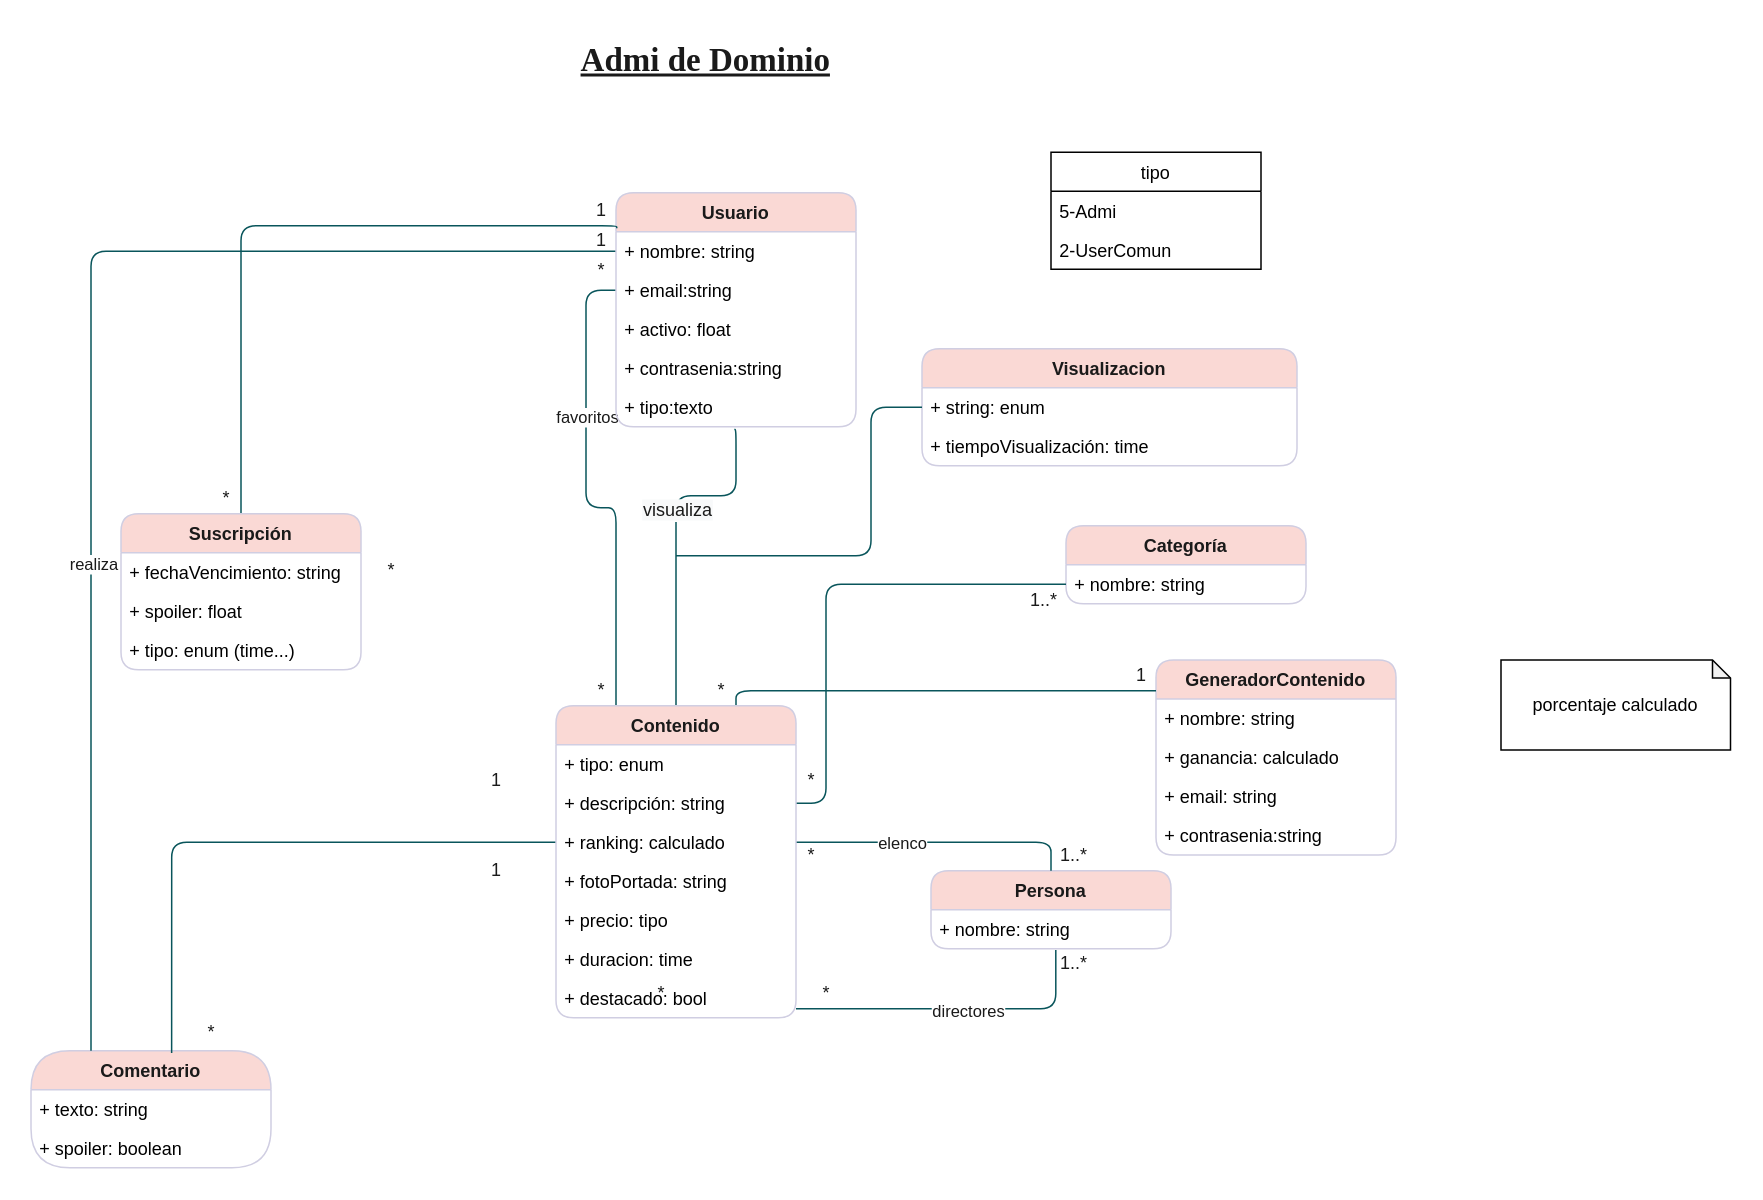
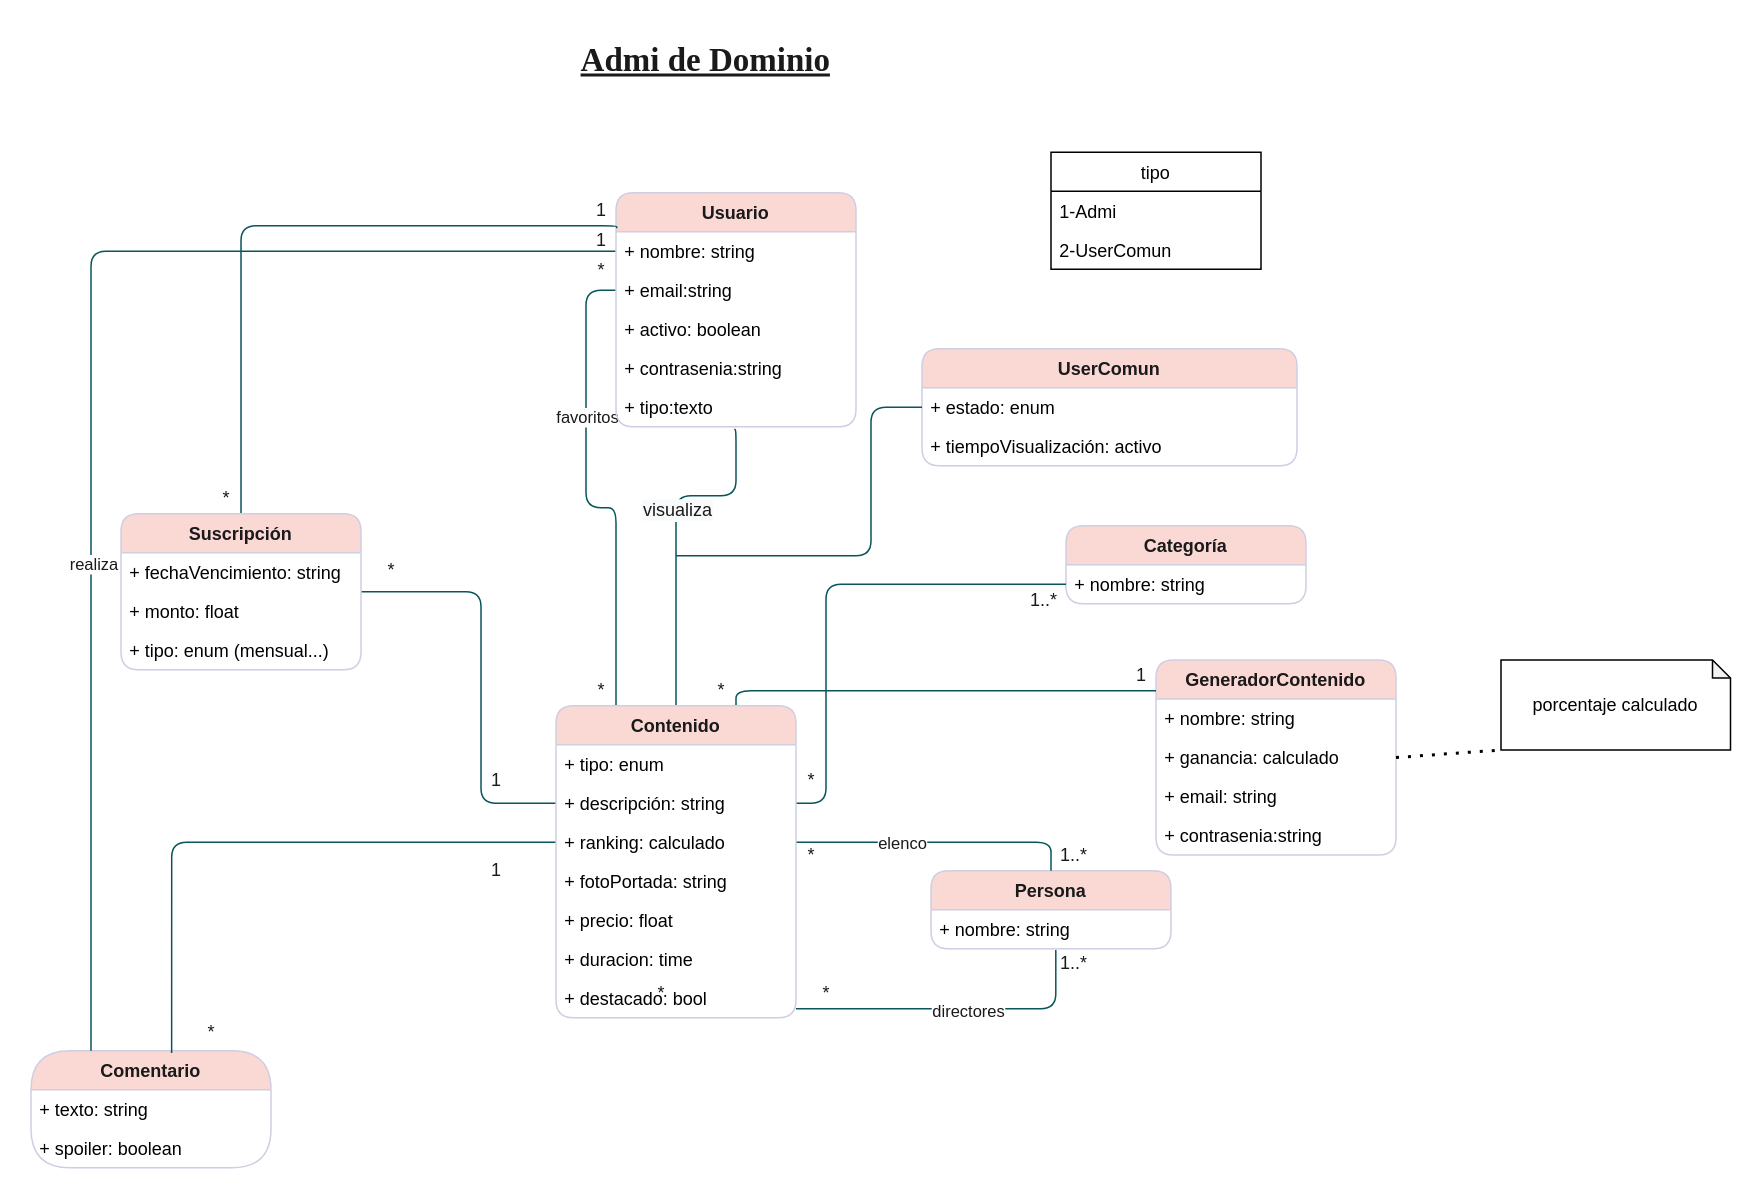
node "5-Admi": label "5-Admi" -> "1-Admi"
node "+ activo: float": label "+ activo: float" -> "+ activo: boolean"
node "Visualizacion": label "Visualizacion" -> "UserComun"
node "+ string: enum": label "+ string: enum" -> "+ estado: enum"
node "+ tiempoVisualización: time": label "+ tiempoVisualización: time" -> "+ tiempoVisualización: activo"
node "+ spoiler: float": label "+ spoiler: float" -> "+ monto: float"
node "+ tipo: enum (time...)": label "+ tipo: enum (time...)" -> "+ tipo: enum (mensual...)"
edge "Suscripción" -- "+ descripción: string": added
edge "porcentaje calculado" -- "+ ganancia: calculado": added
node "+ precio: tipo": label "+ precio: tipo" -> "+ precio: float"
